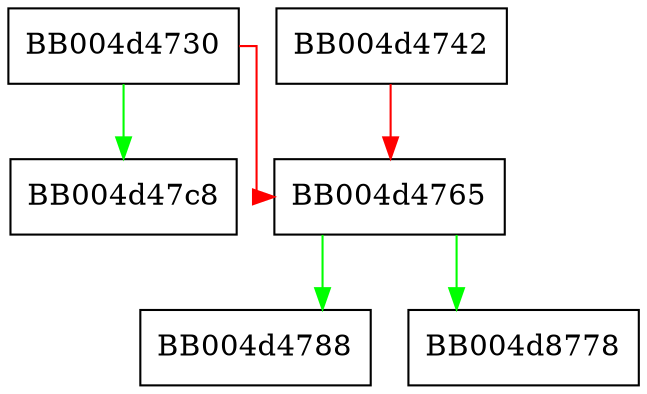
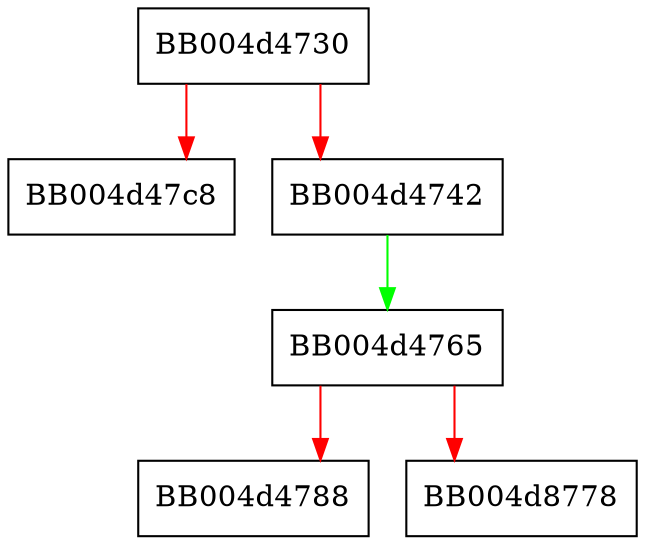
edge "BB004d4730" -> "BB004d47c8": color green -> red
edge "BB004d4742" -> "BB004d4765": color red -> green
edge "BB004d4730" -> "BB004d4765": now "BB004d4730" -> "BB004d4742"
edge "BB004d4765" -> "BB004d4788": color green -> red
edge "BB004d4765" -> "BB004d8778": color green -> red
